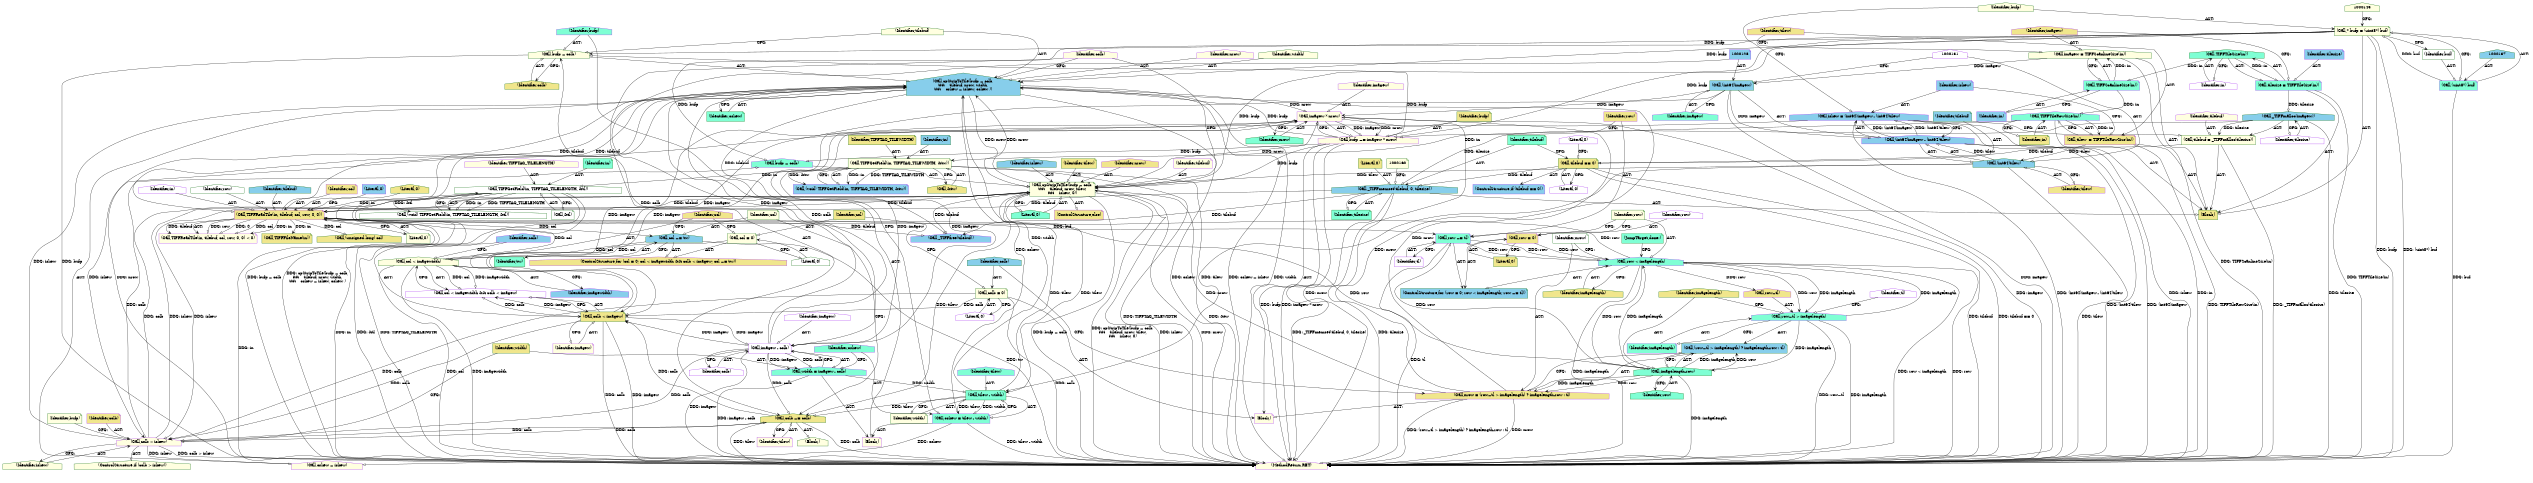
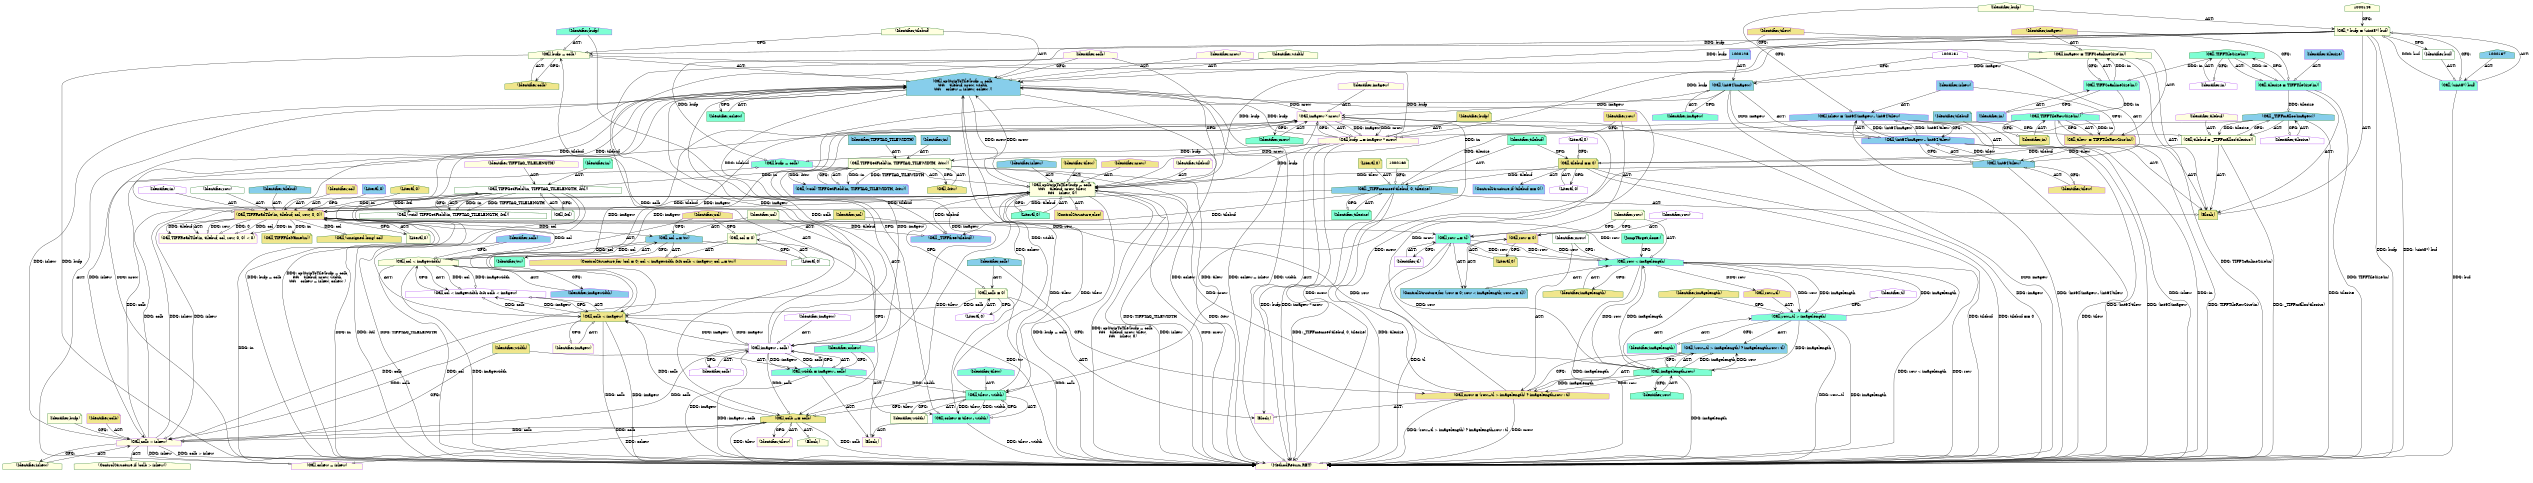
edge "(Call,tilesize = TIFFTileSize(in))" -> "(Call,TIFFTileSize(in))": label "AST: " -> "CFG: "
edge "(Call,tilebuf = _TIFFmalloc(tilesize))" -> "(Call,_TIFFmalloc(imagew))": added, label "CFG:"
node "(Identifier,TIFFTAG_TILEWIDTH)": fillcolor khaki -> skyblue
edge "(Call,(int64)imagew - (int64)tilew)" -> "(Call,(int64)tilew)": label "AST: " -> "CFG: "
edge "(Call,TIFFReadTile(in, tilebuf, col, row, 0, 0))" -> "(Call,row += tl)": label "DDG: buf" -> "DDG: row"
edge "(Call,tilew - width)" -> "(Call,colb += colb)": label "DDG: tilew" -> "CFG: tilew"
edge "(Call,oskew = tilew - width)" -> "(Call,oskew + iskew)": now "(Call,colb += colb)" -> "(Call,oskew + iskew)"
